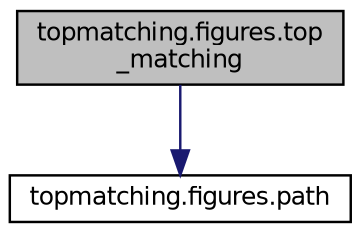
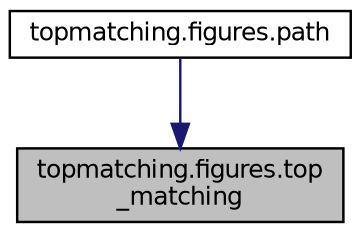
edge "topmatching.figures.top _matching" -> "topmatching.figures.path": reversed
